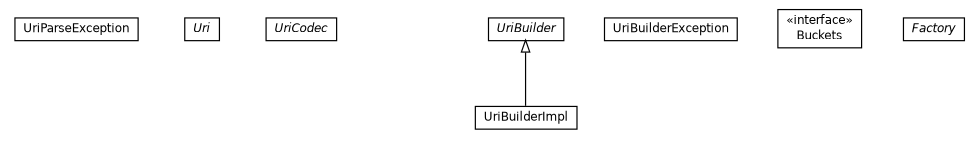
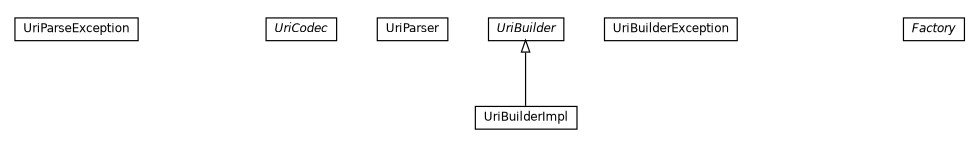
node "Uri": removed
node "UriParser": added
node "Buckets": removed
